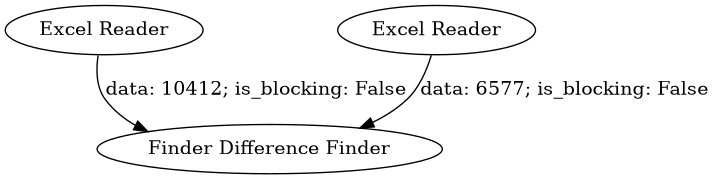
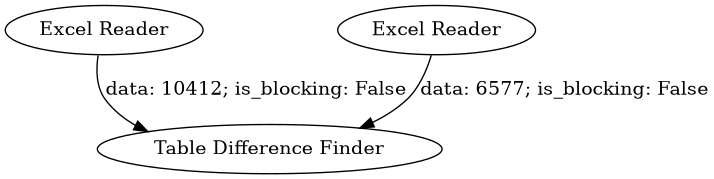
node "Finder Difference Finder": label "Finder Difference Finder" -> "Table Difference Finder"
